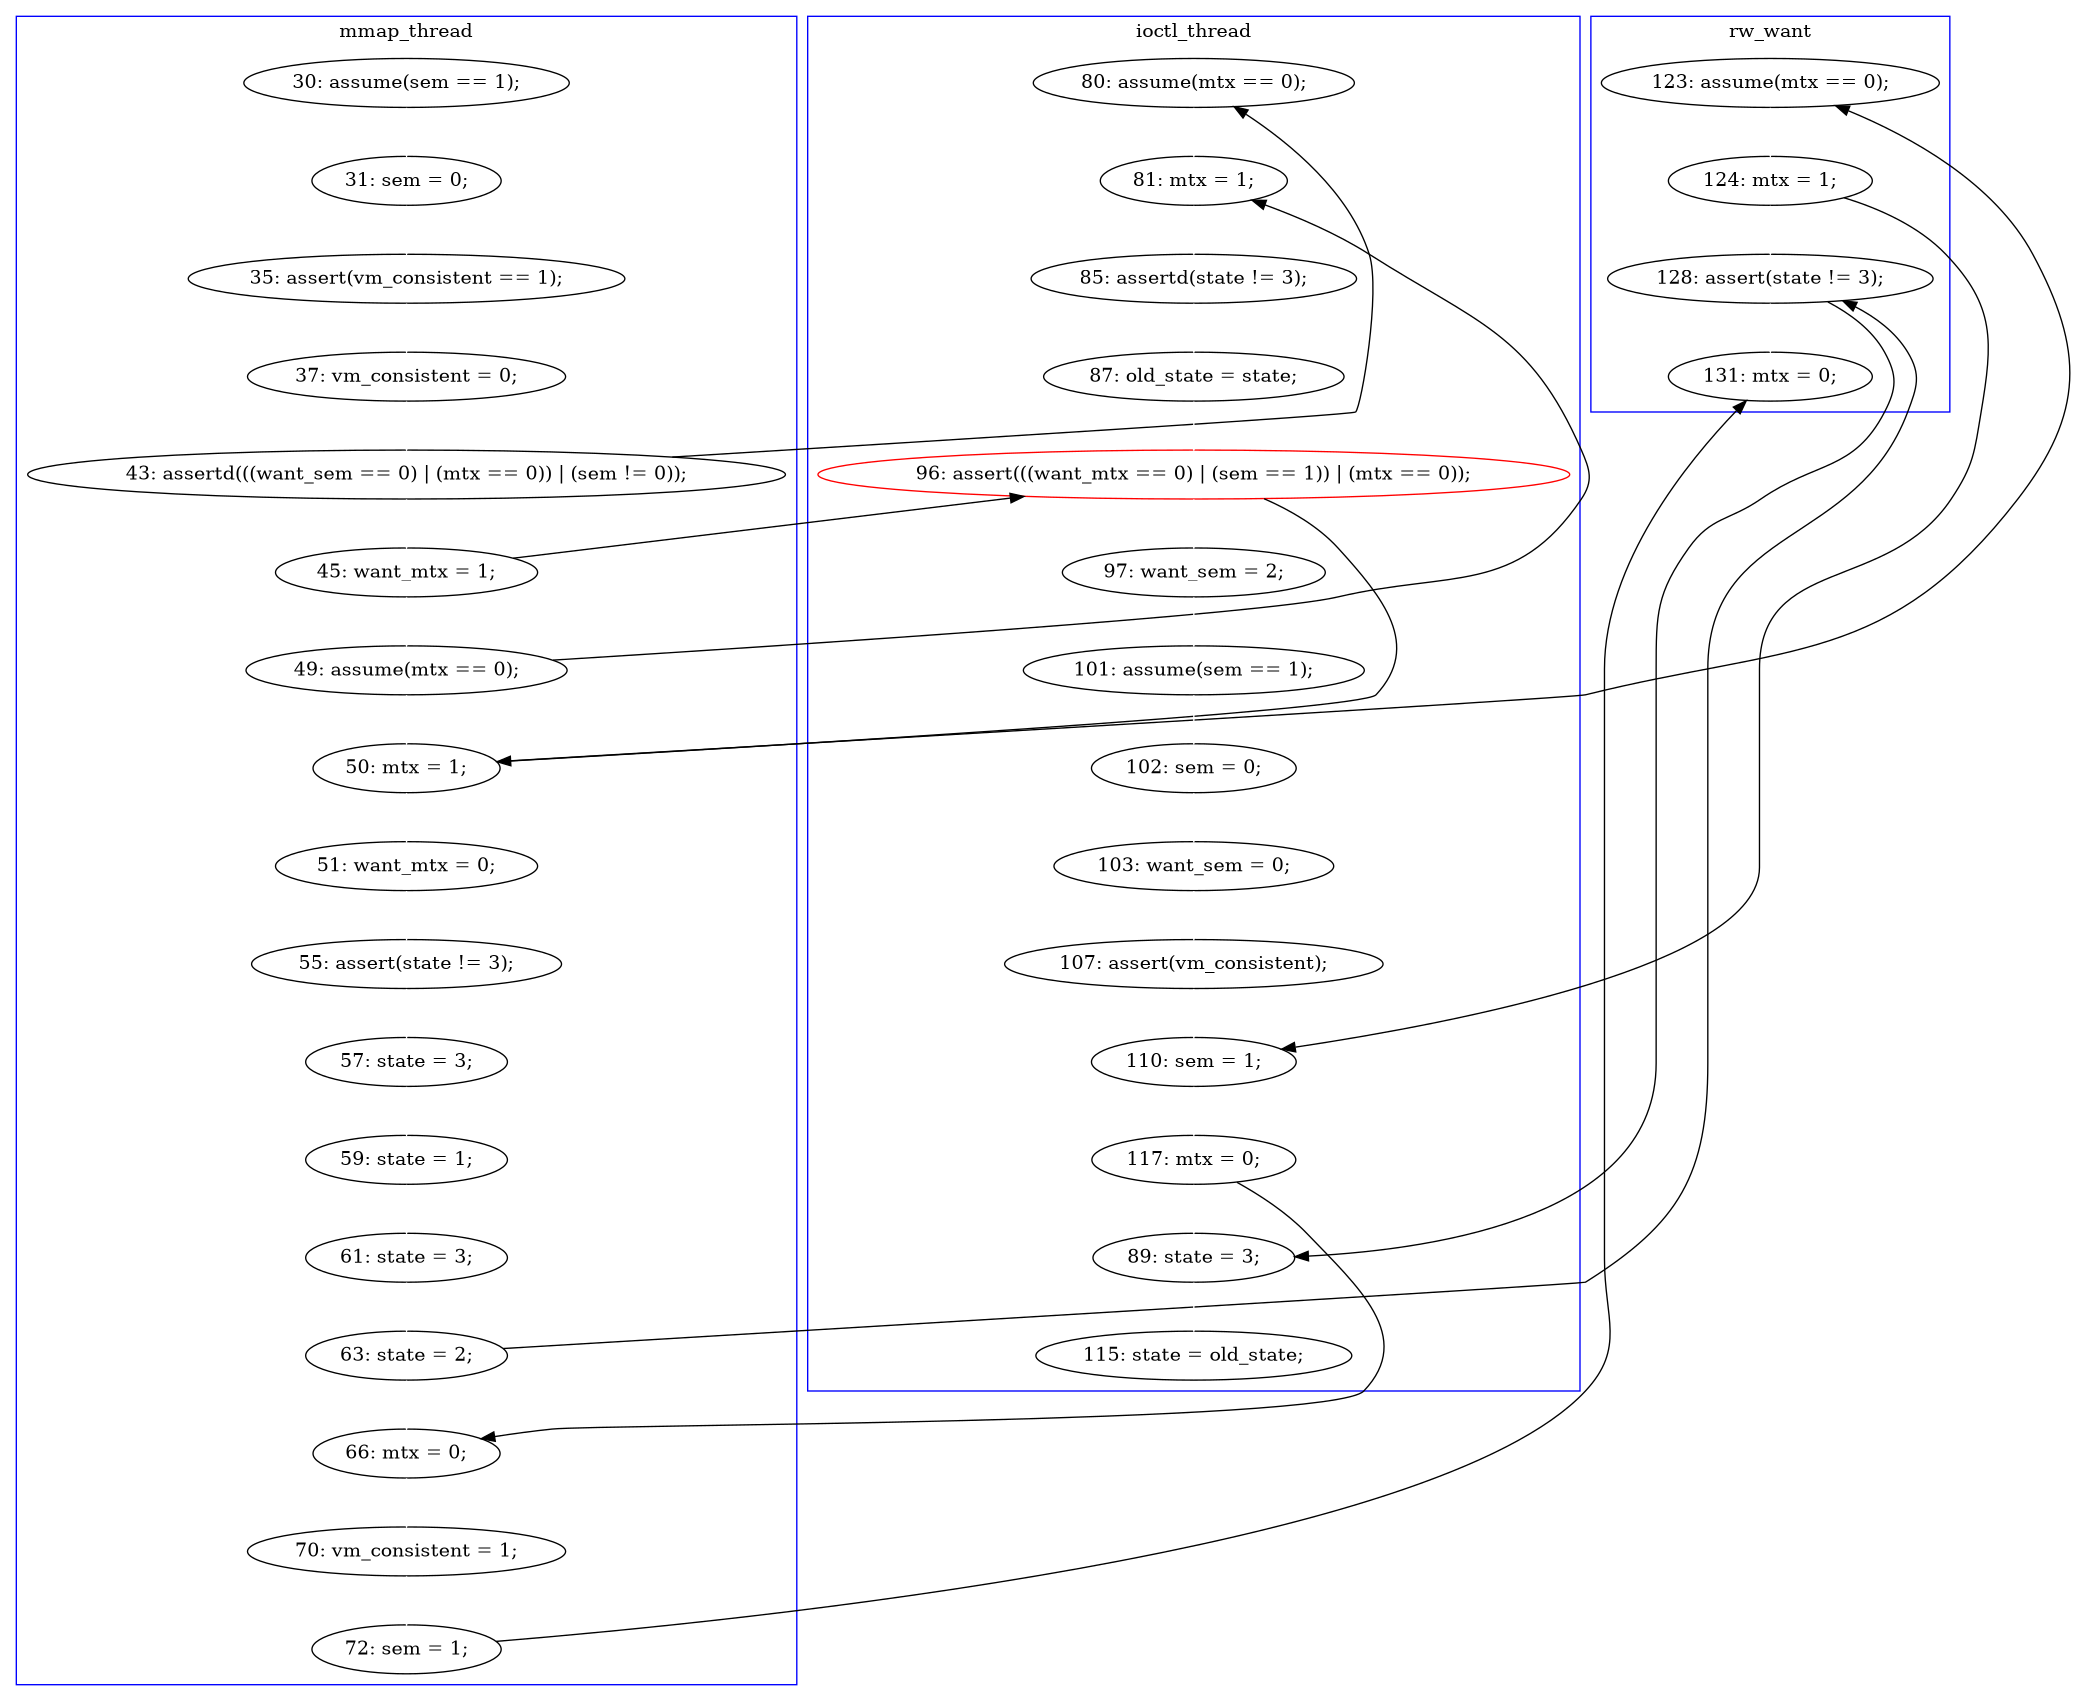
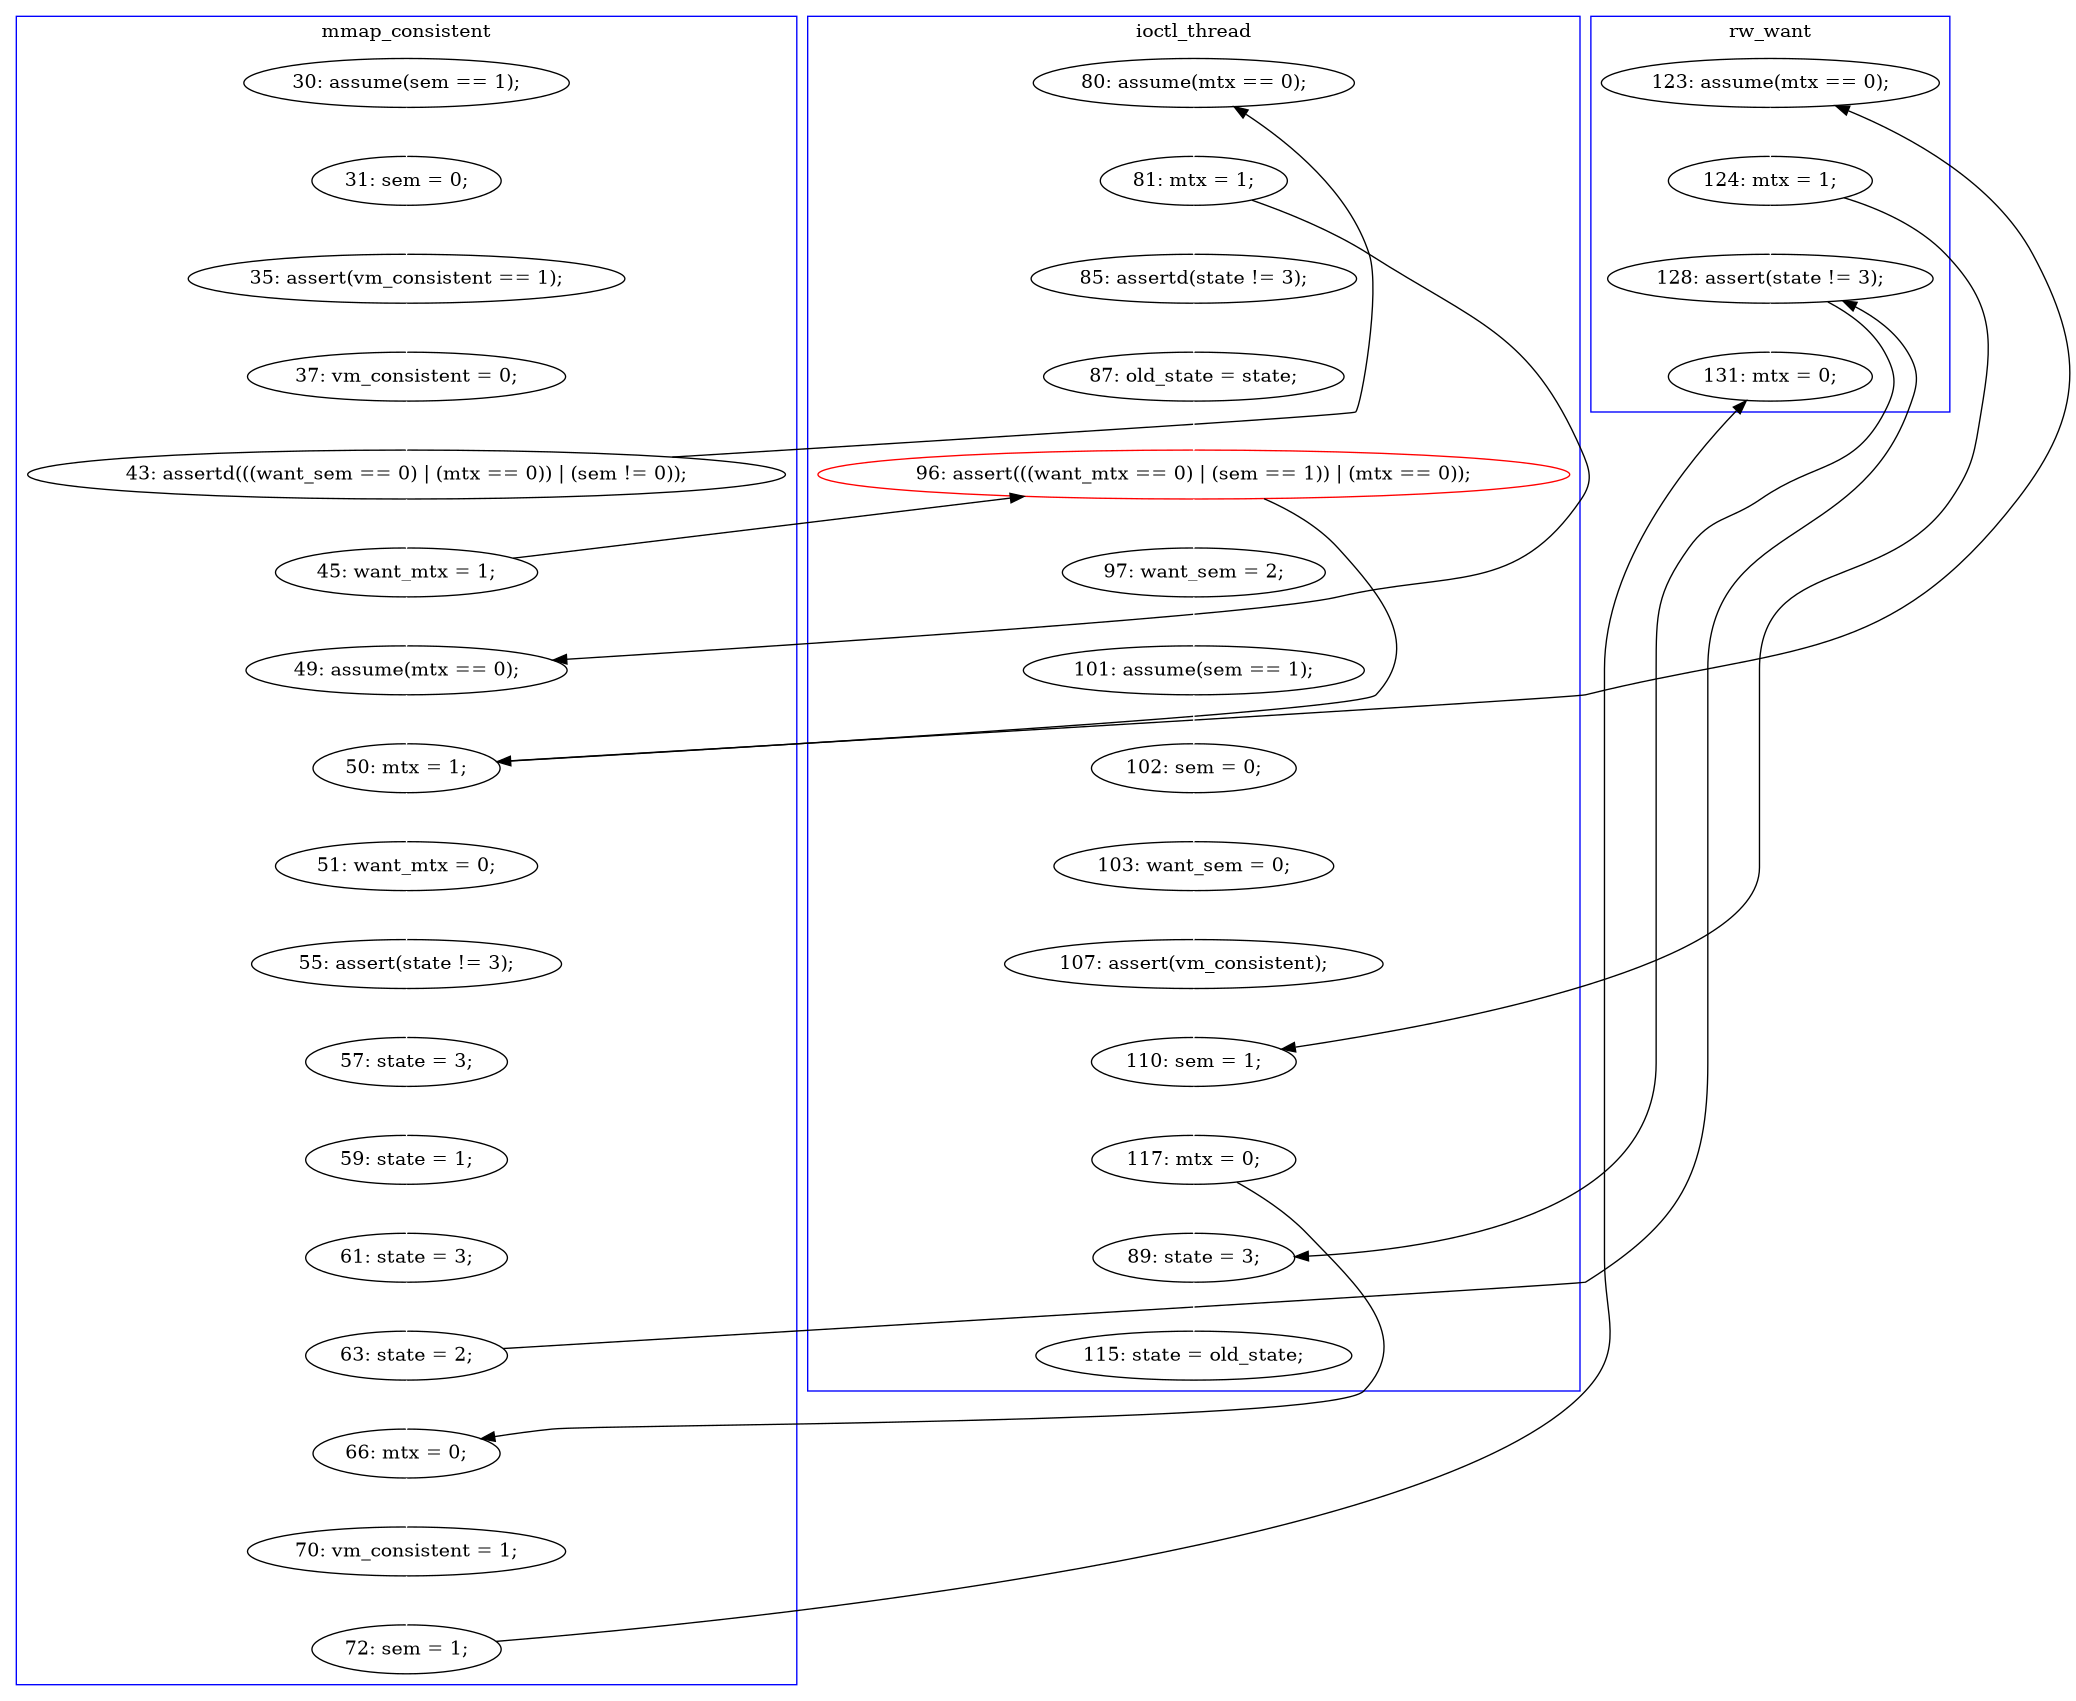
cluster "mmap_thread": label "mmap_thread" -> "mmap_consistent"
edge "49: assume(mtx == 0);" -> "81: mtx = 1;": reversed
